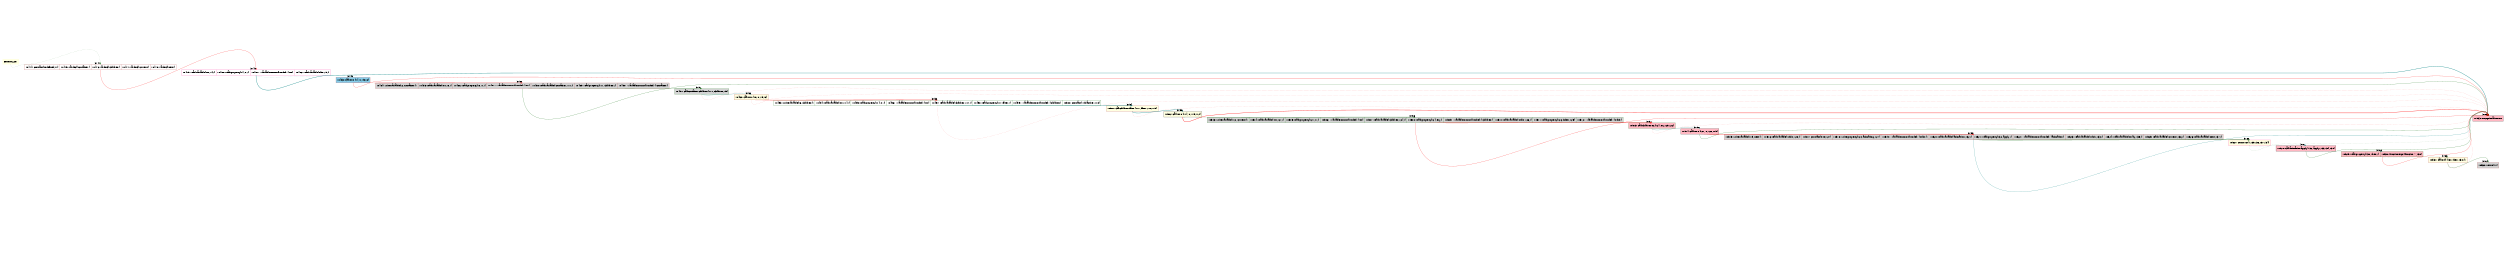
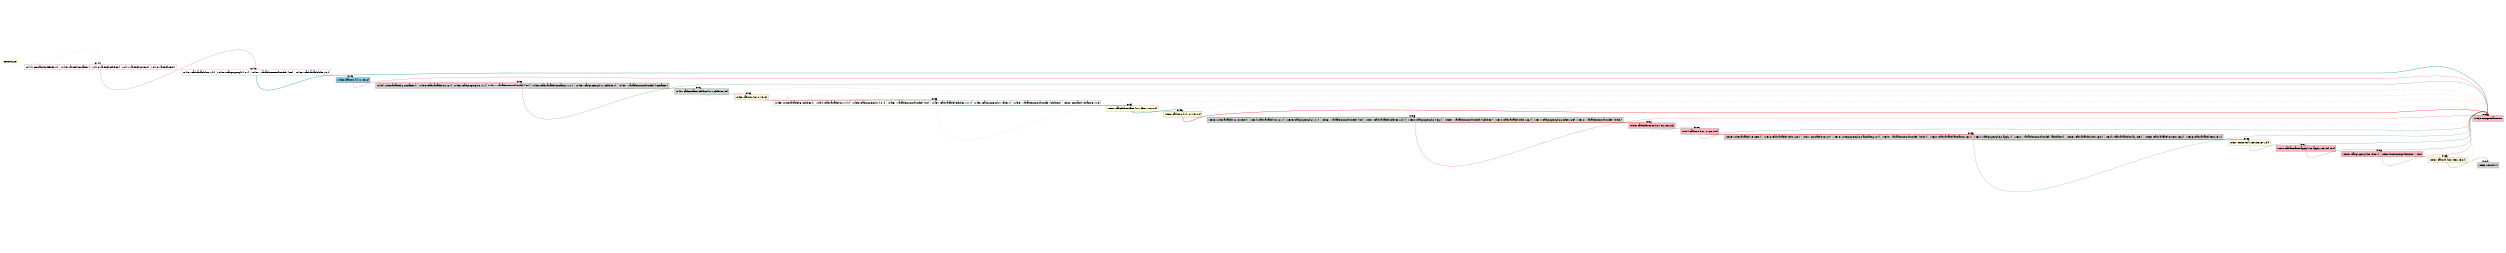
edge "10527: construct [-,v35,v36,v37,v34]" -> "10533: exceptional-return": style dotted -> solid
